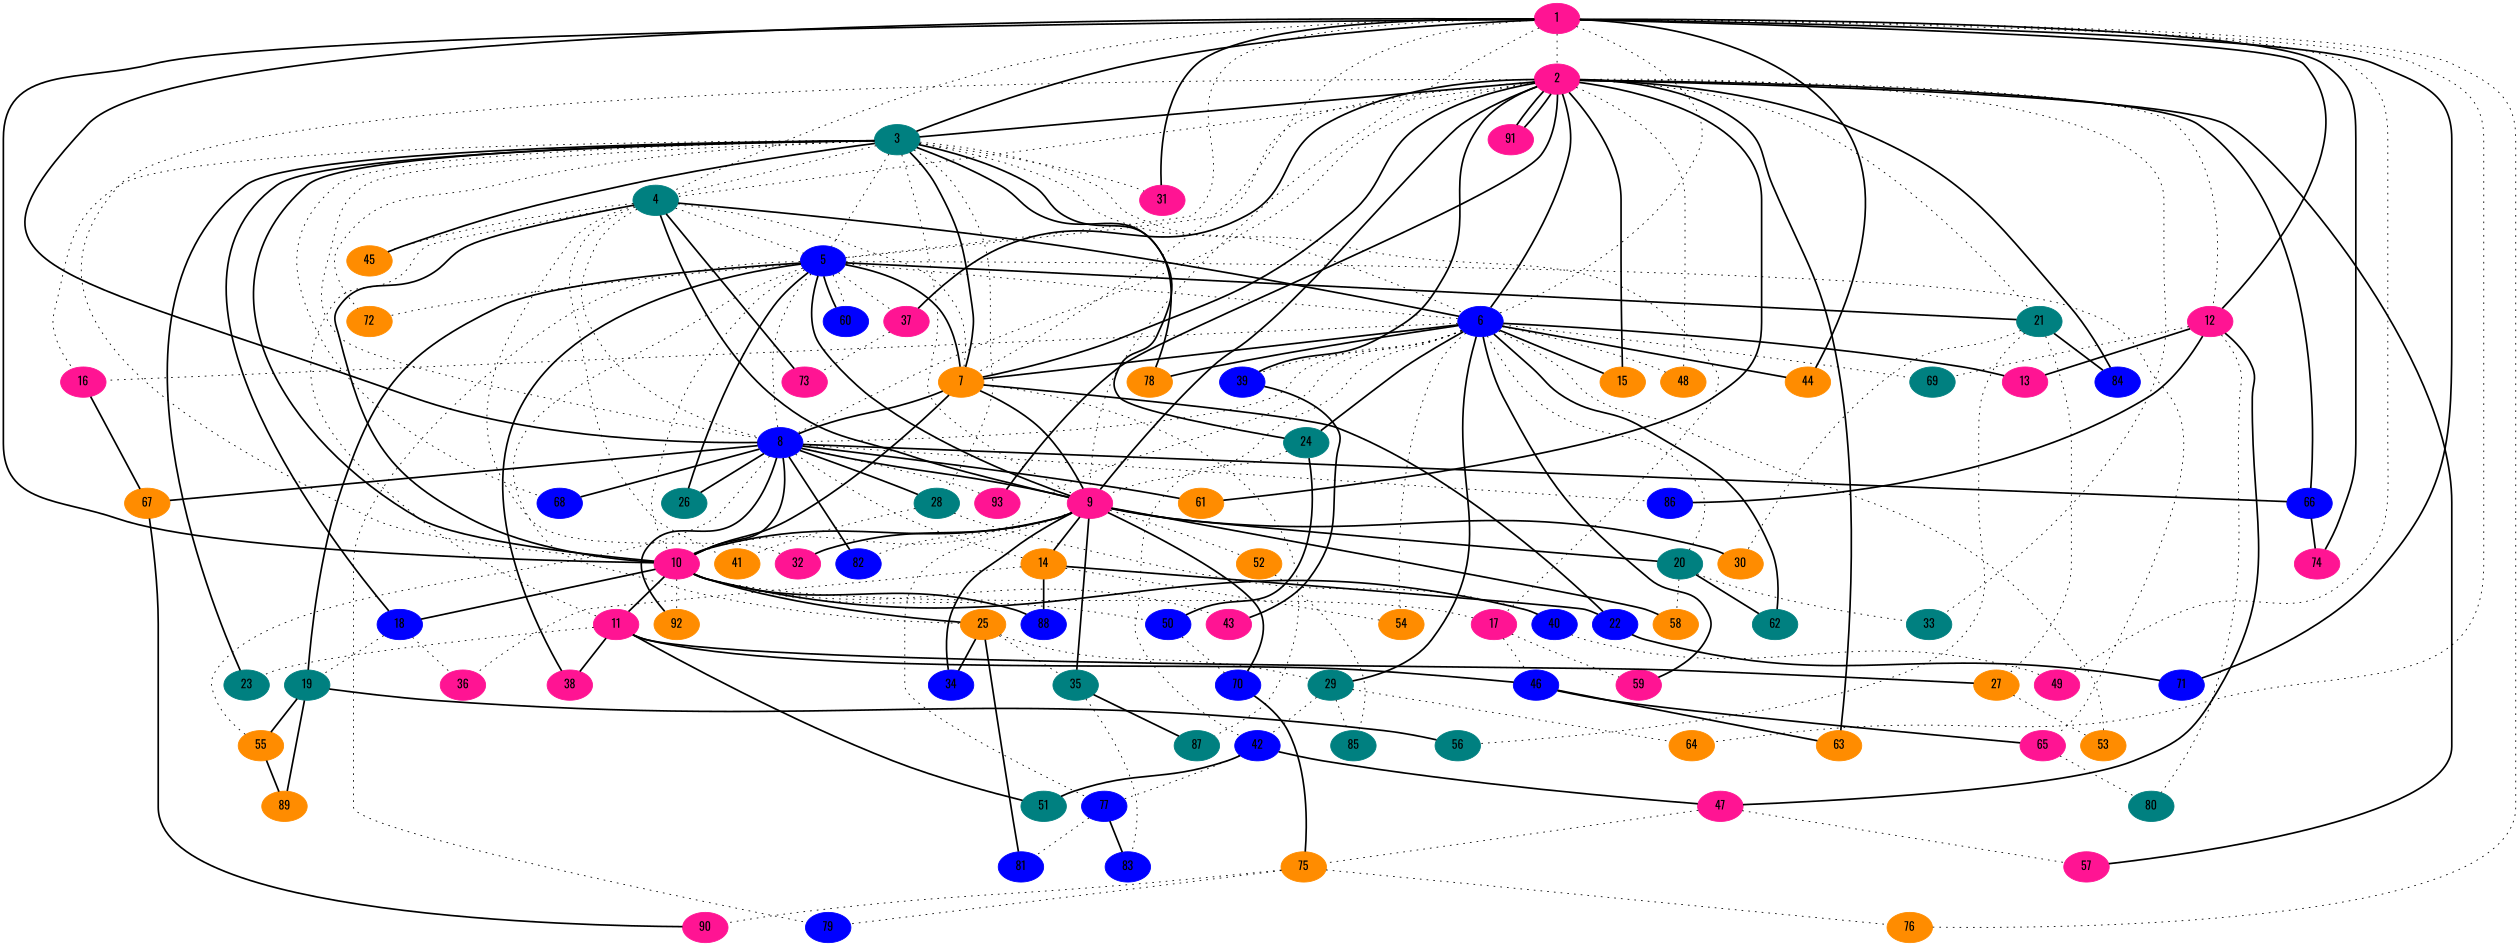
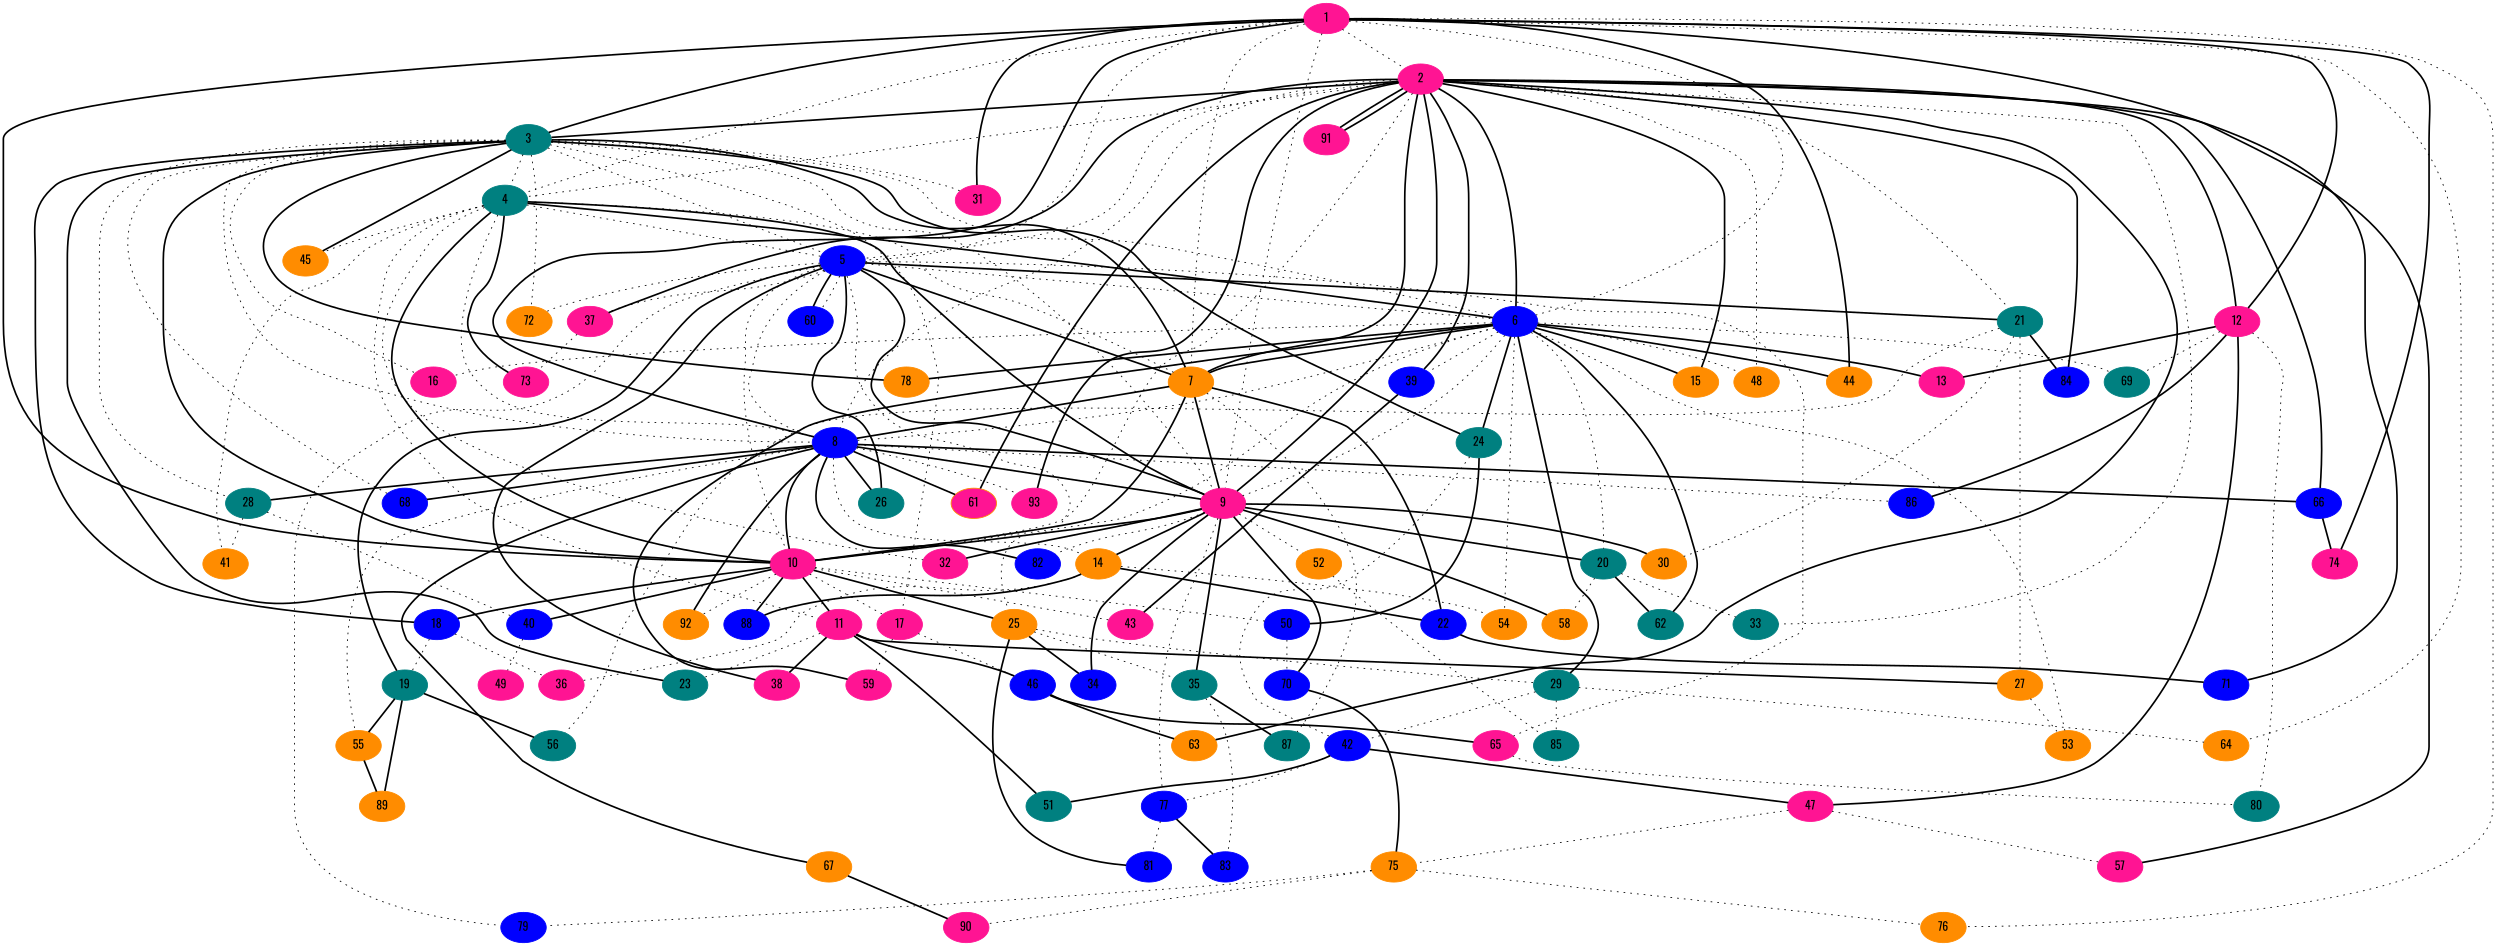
edge "1" -- "49": removed
edge "2" -- "12": style dotted -> bold
edge "16" -- "67": removed
node "61": fillcolor darkorange -> deeppink
